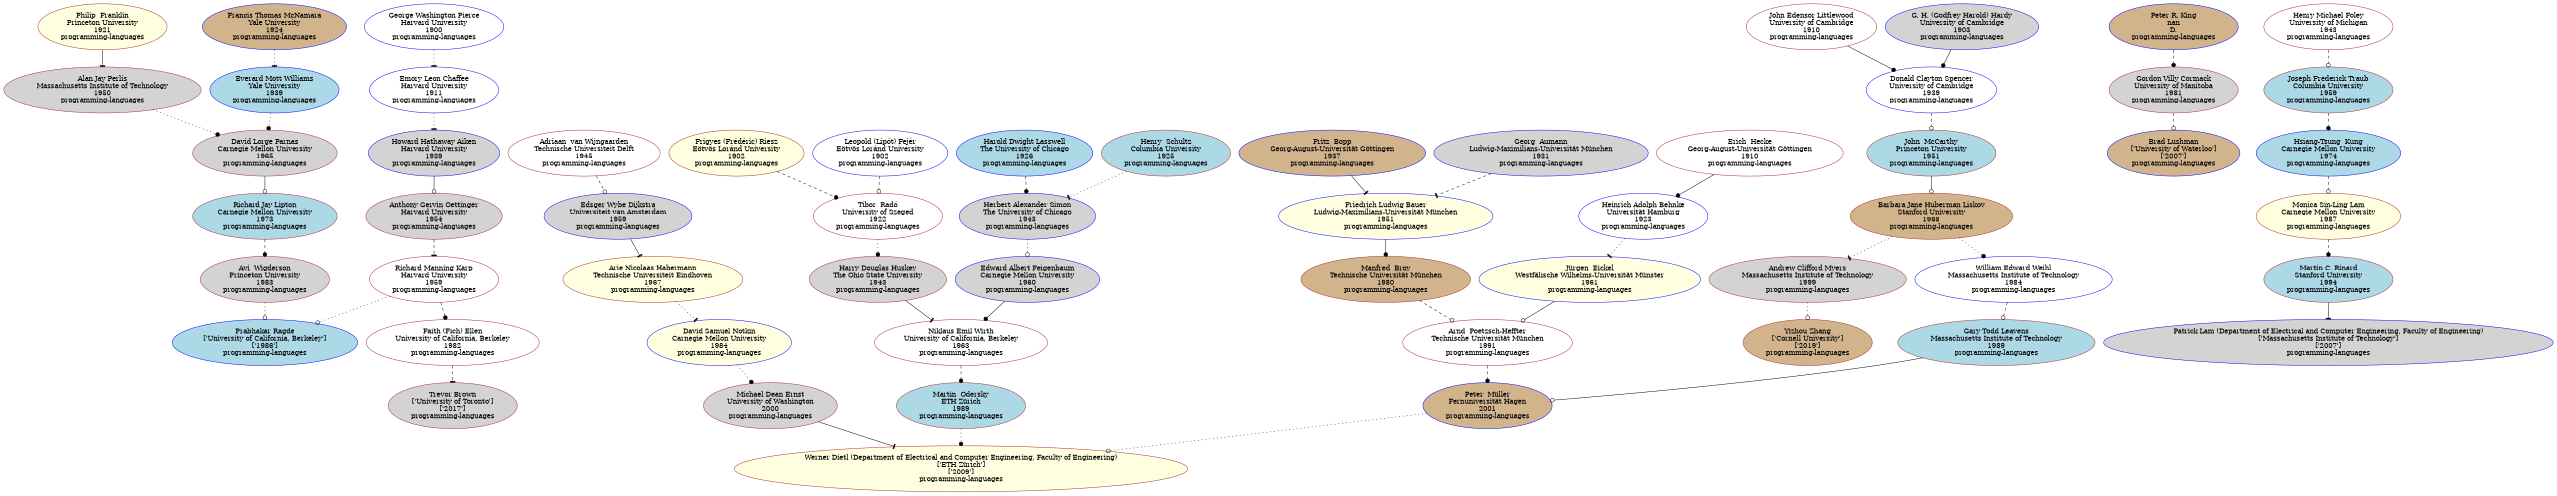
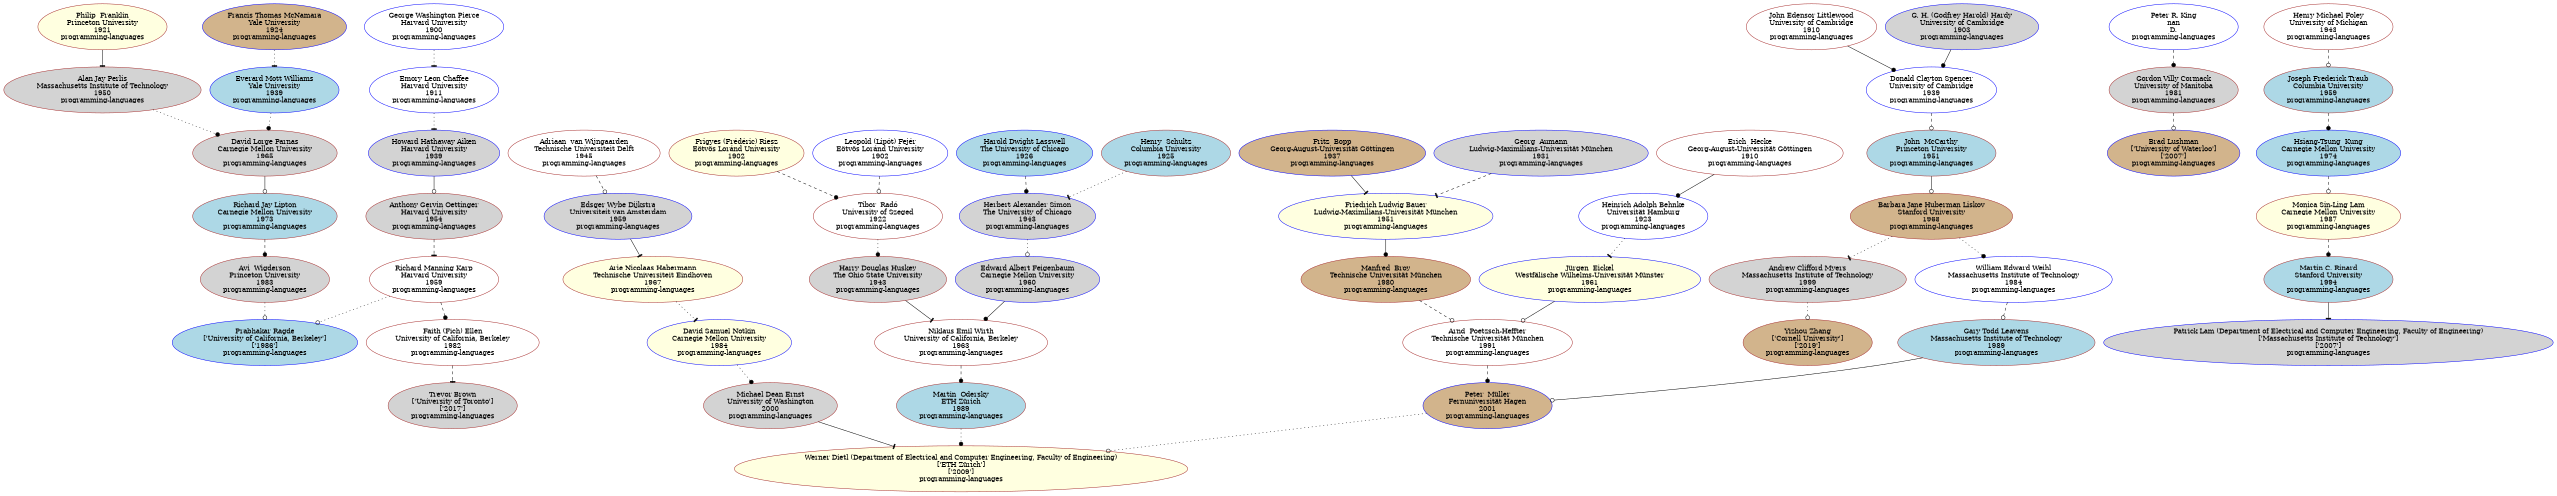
node "Peter R. King nan D. programming-languages": fillcolor tan -> white
